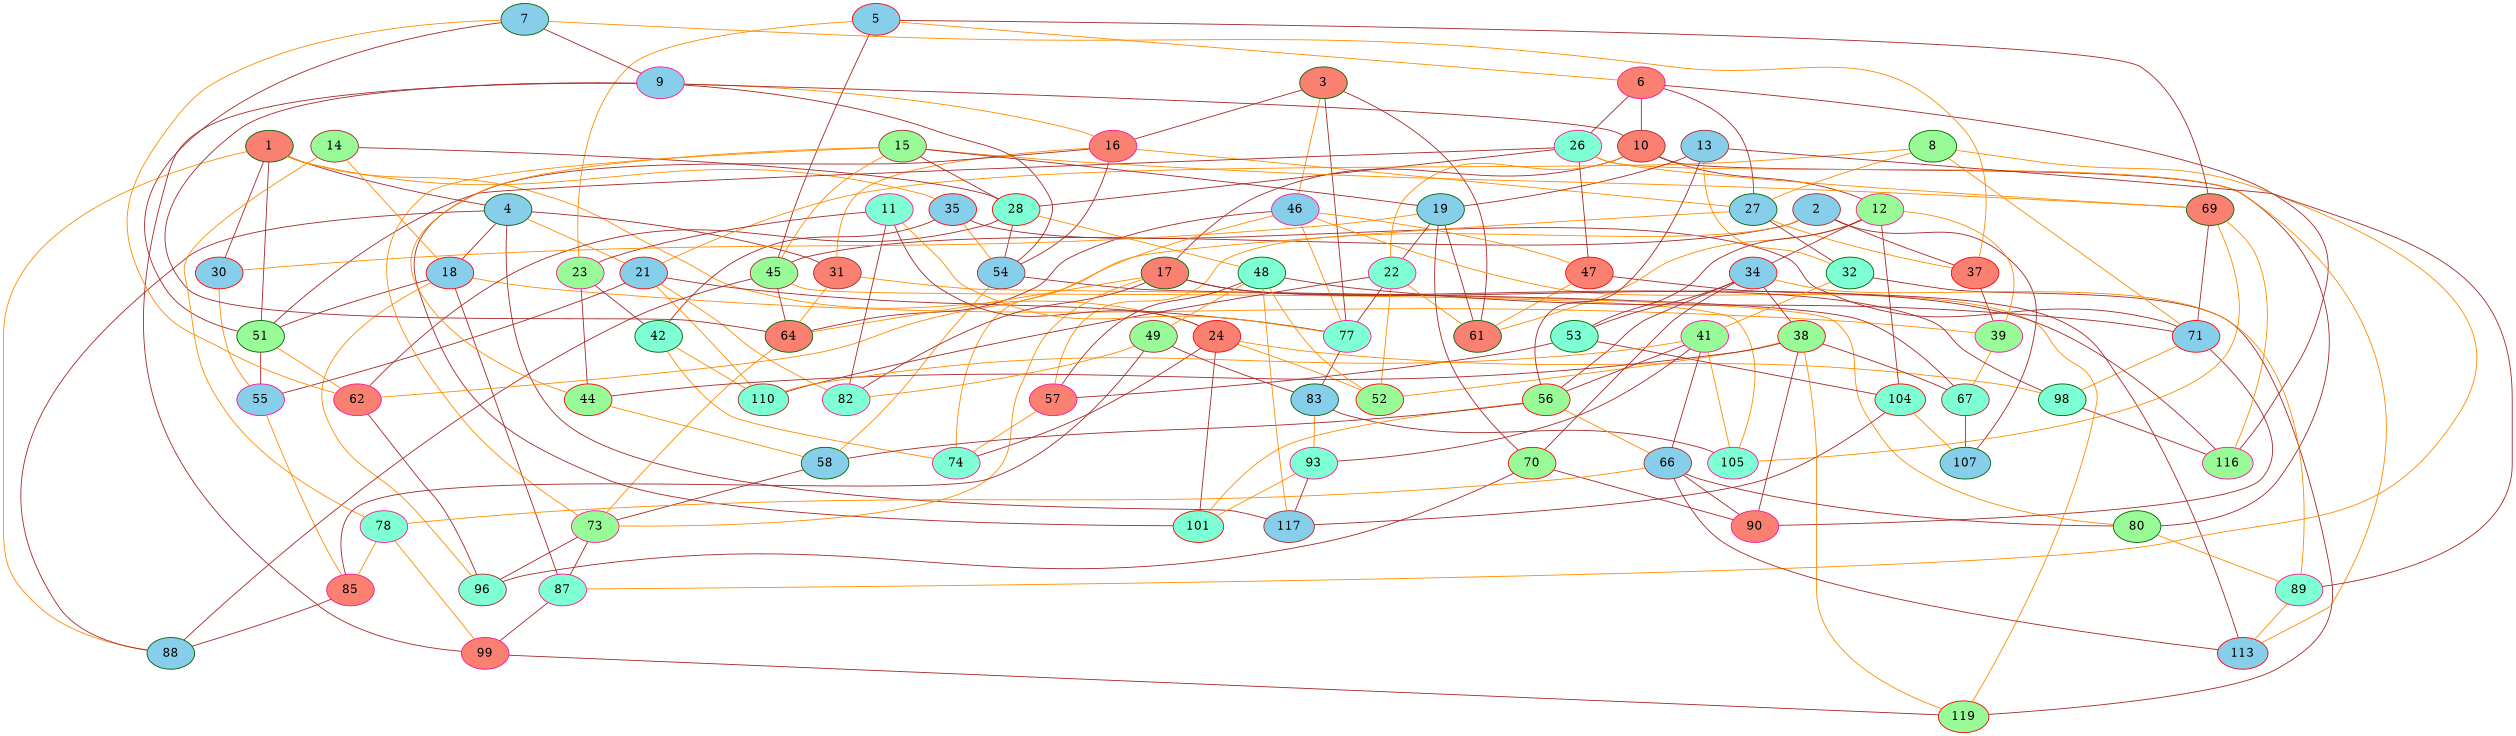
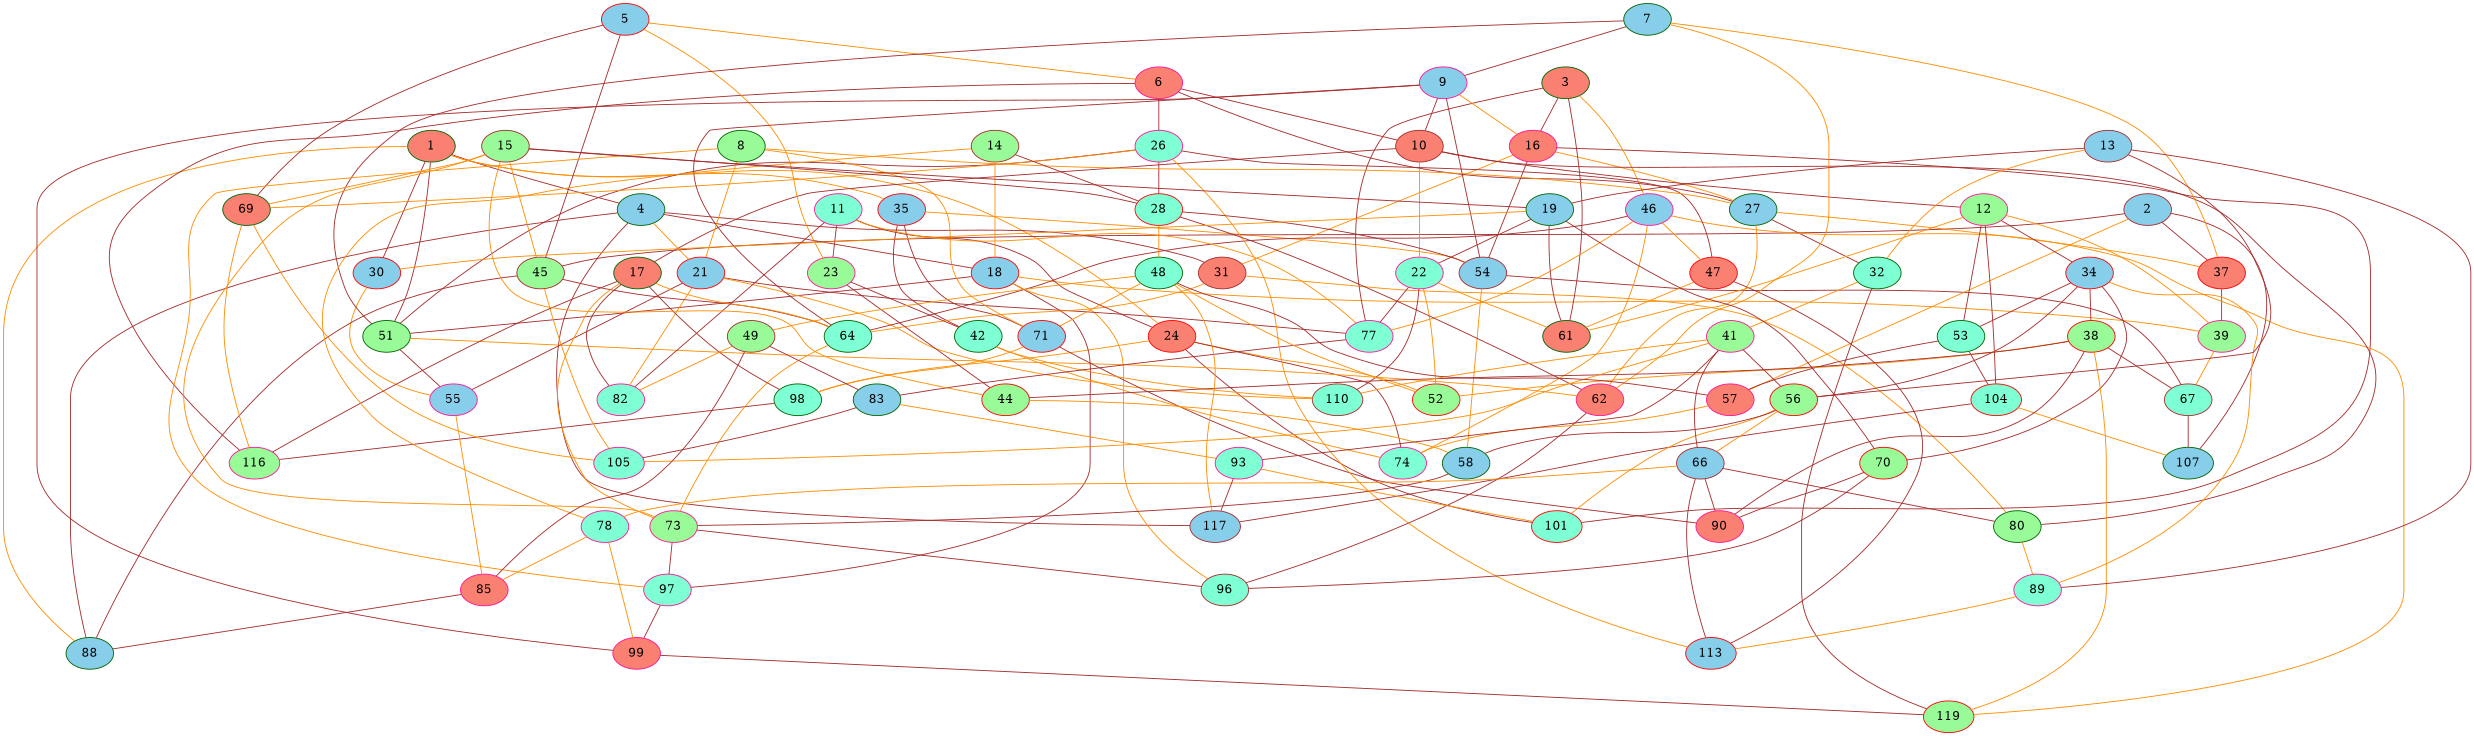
edge "69" -- "71": removed
edge "48" -- "71": color brown -> darkorange
node "64": fillcolor salmon -> aquamarine
node "87": label "87" -> "97"
